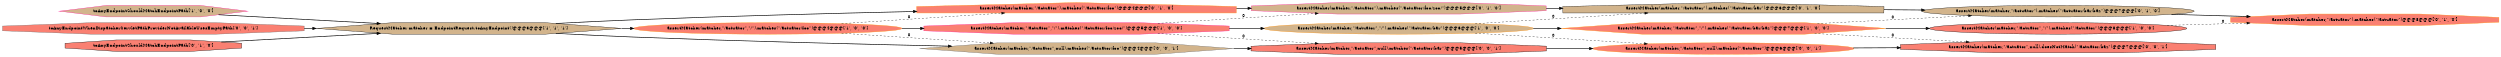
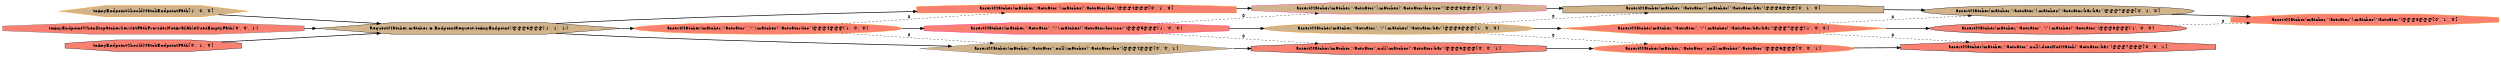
node "toAnyEndpointShouldMatchEndpointPath['1', '0', '0']": color deeppink -> darkorange
